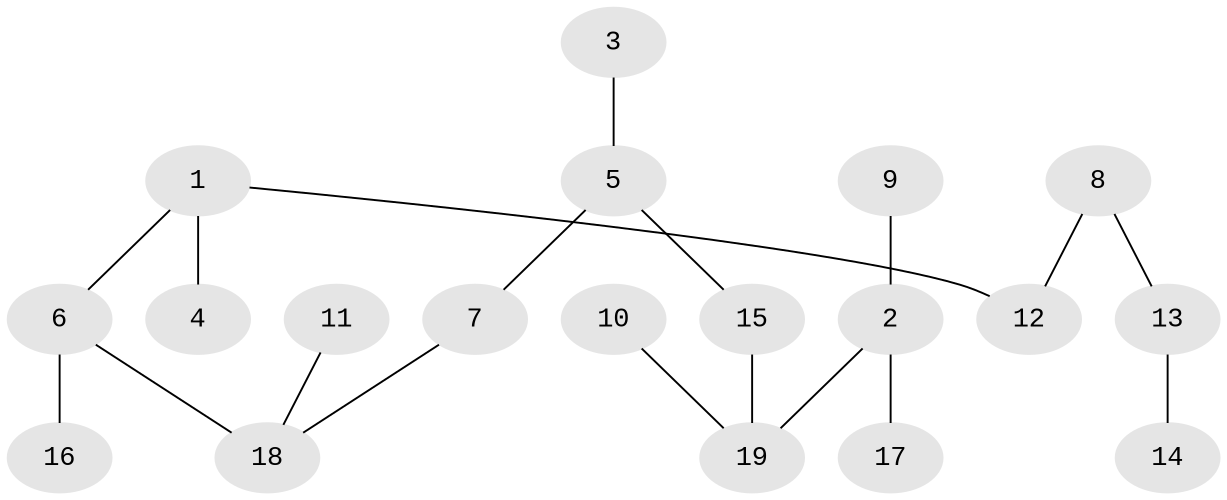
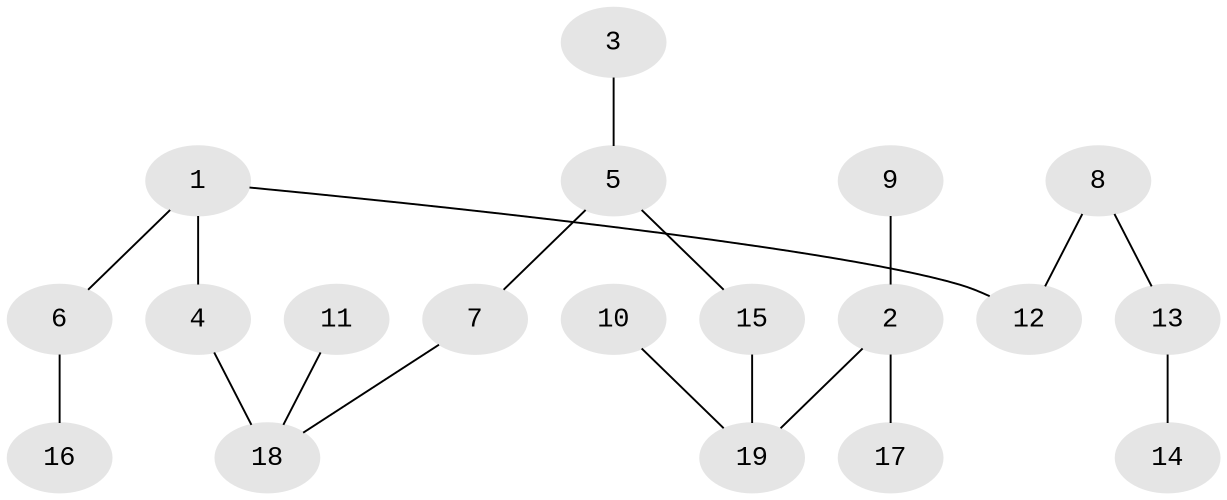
edge "6" -- "18": now "4" -- "18"
